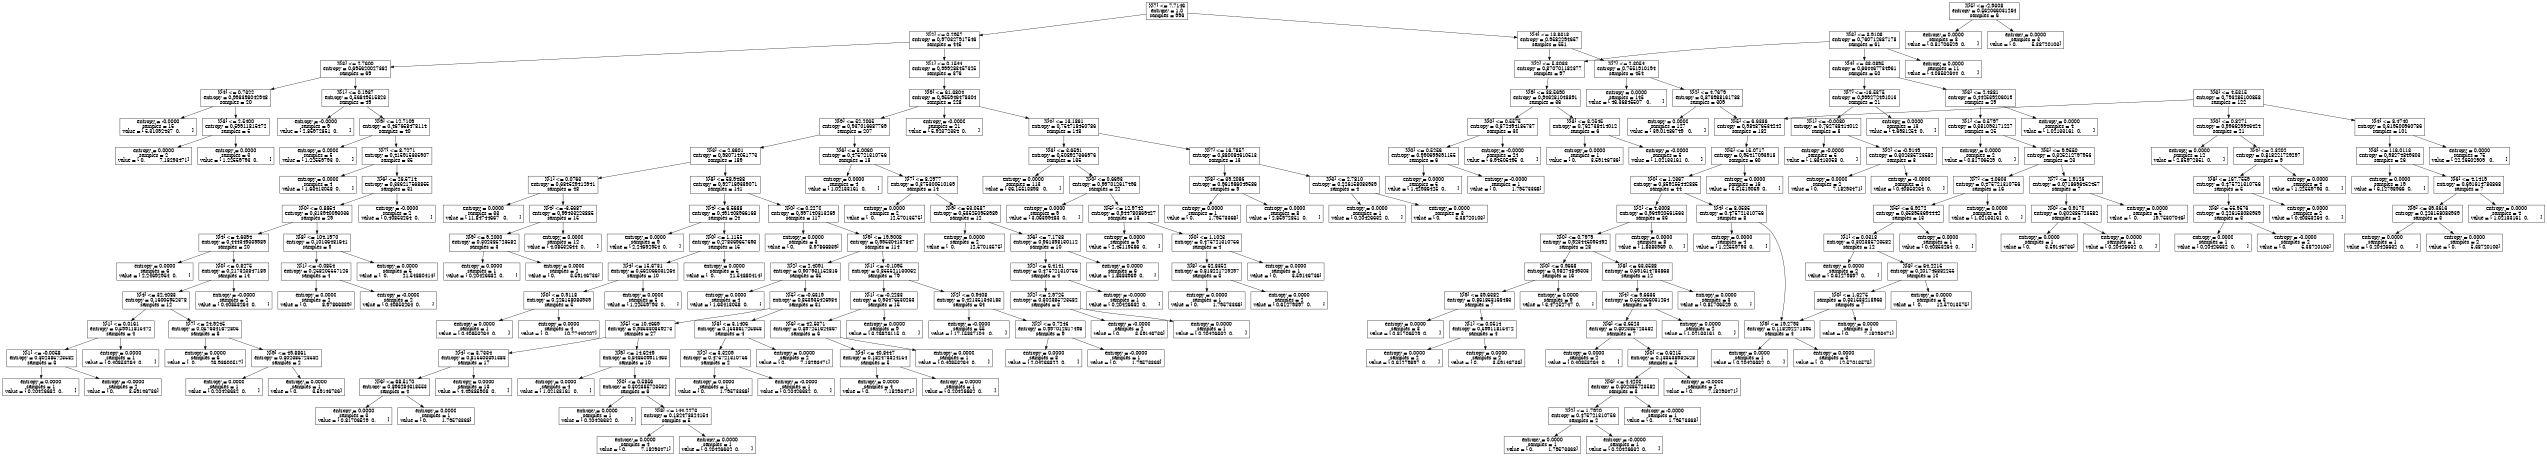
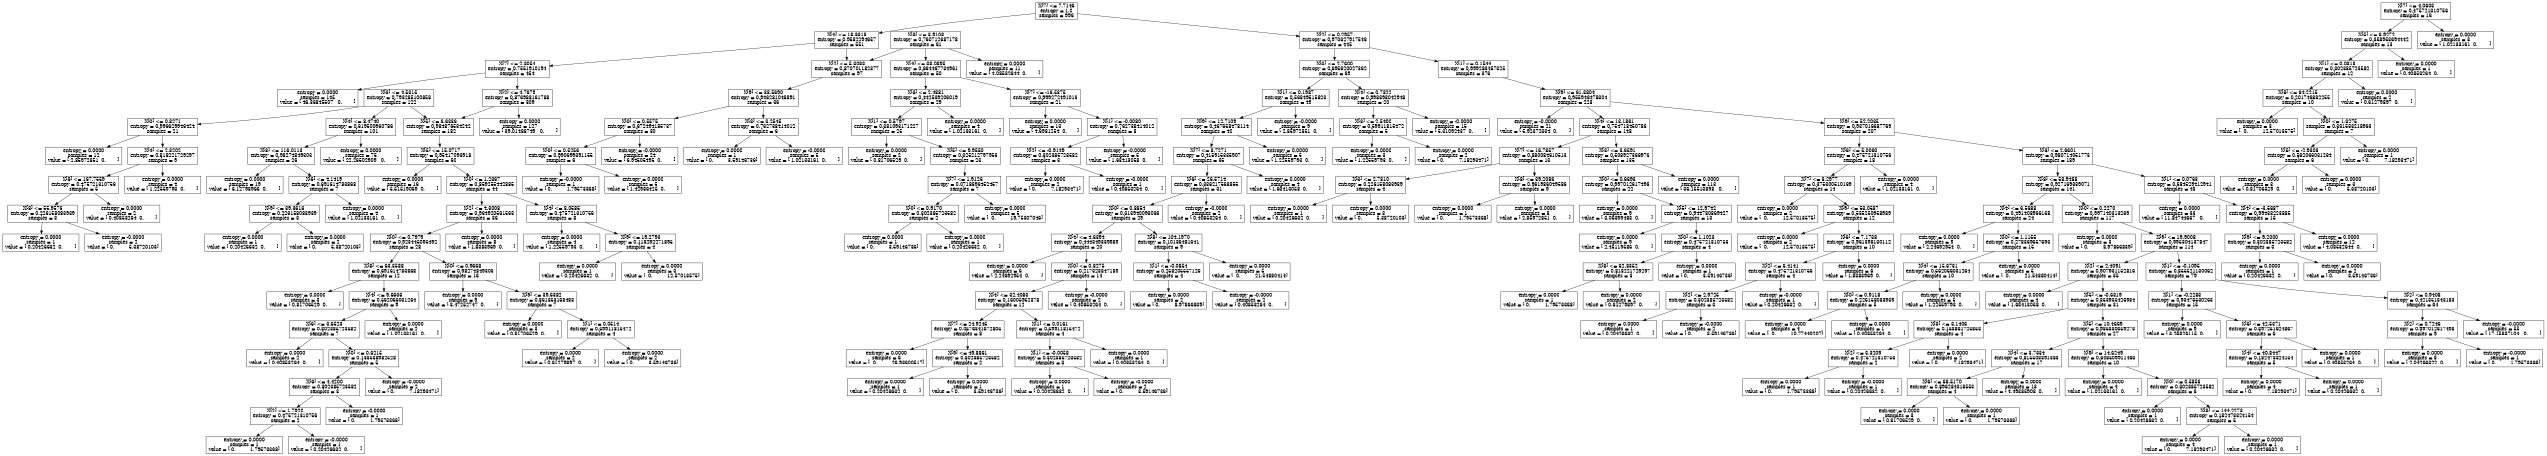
edge "X[5] <= 9.9550 entropy = 0.325212797956 samples = 23" -> "X[7] <= 4.0603 entropy = 0.475721310756 samples = 16": removed
edge "X[0] <= 1.3275 samples = 0.331533218963 samples = 7" -> "X[9] <= 19.2793 entropy = 0.118292271895 samples = 4": now "X[0] <= 1.3275 samples = 0.331533218963 samples = 7" -> "X[5] <= -2.9308 entropy = 0.562066031264 samples = 6"
